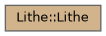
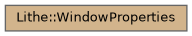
node "Lithe::Lithe": label "Lithe::Lithe" -> "Lithe::WindowProperties"
